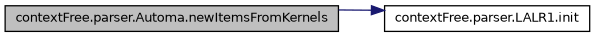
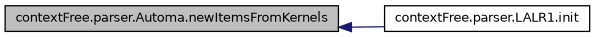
edge "contextFree.parser.Automa.newItemsFromKernels" -> "contextFree.parser.LALR1.init": reversed
